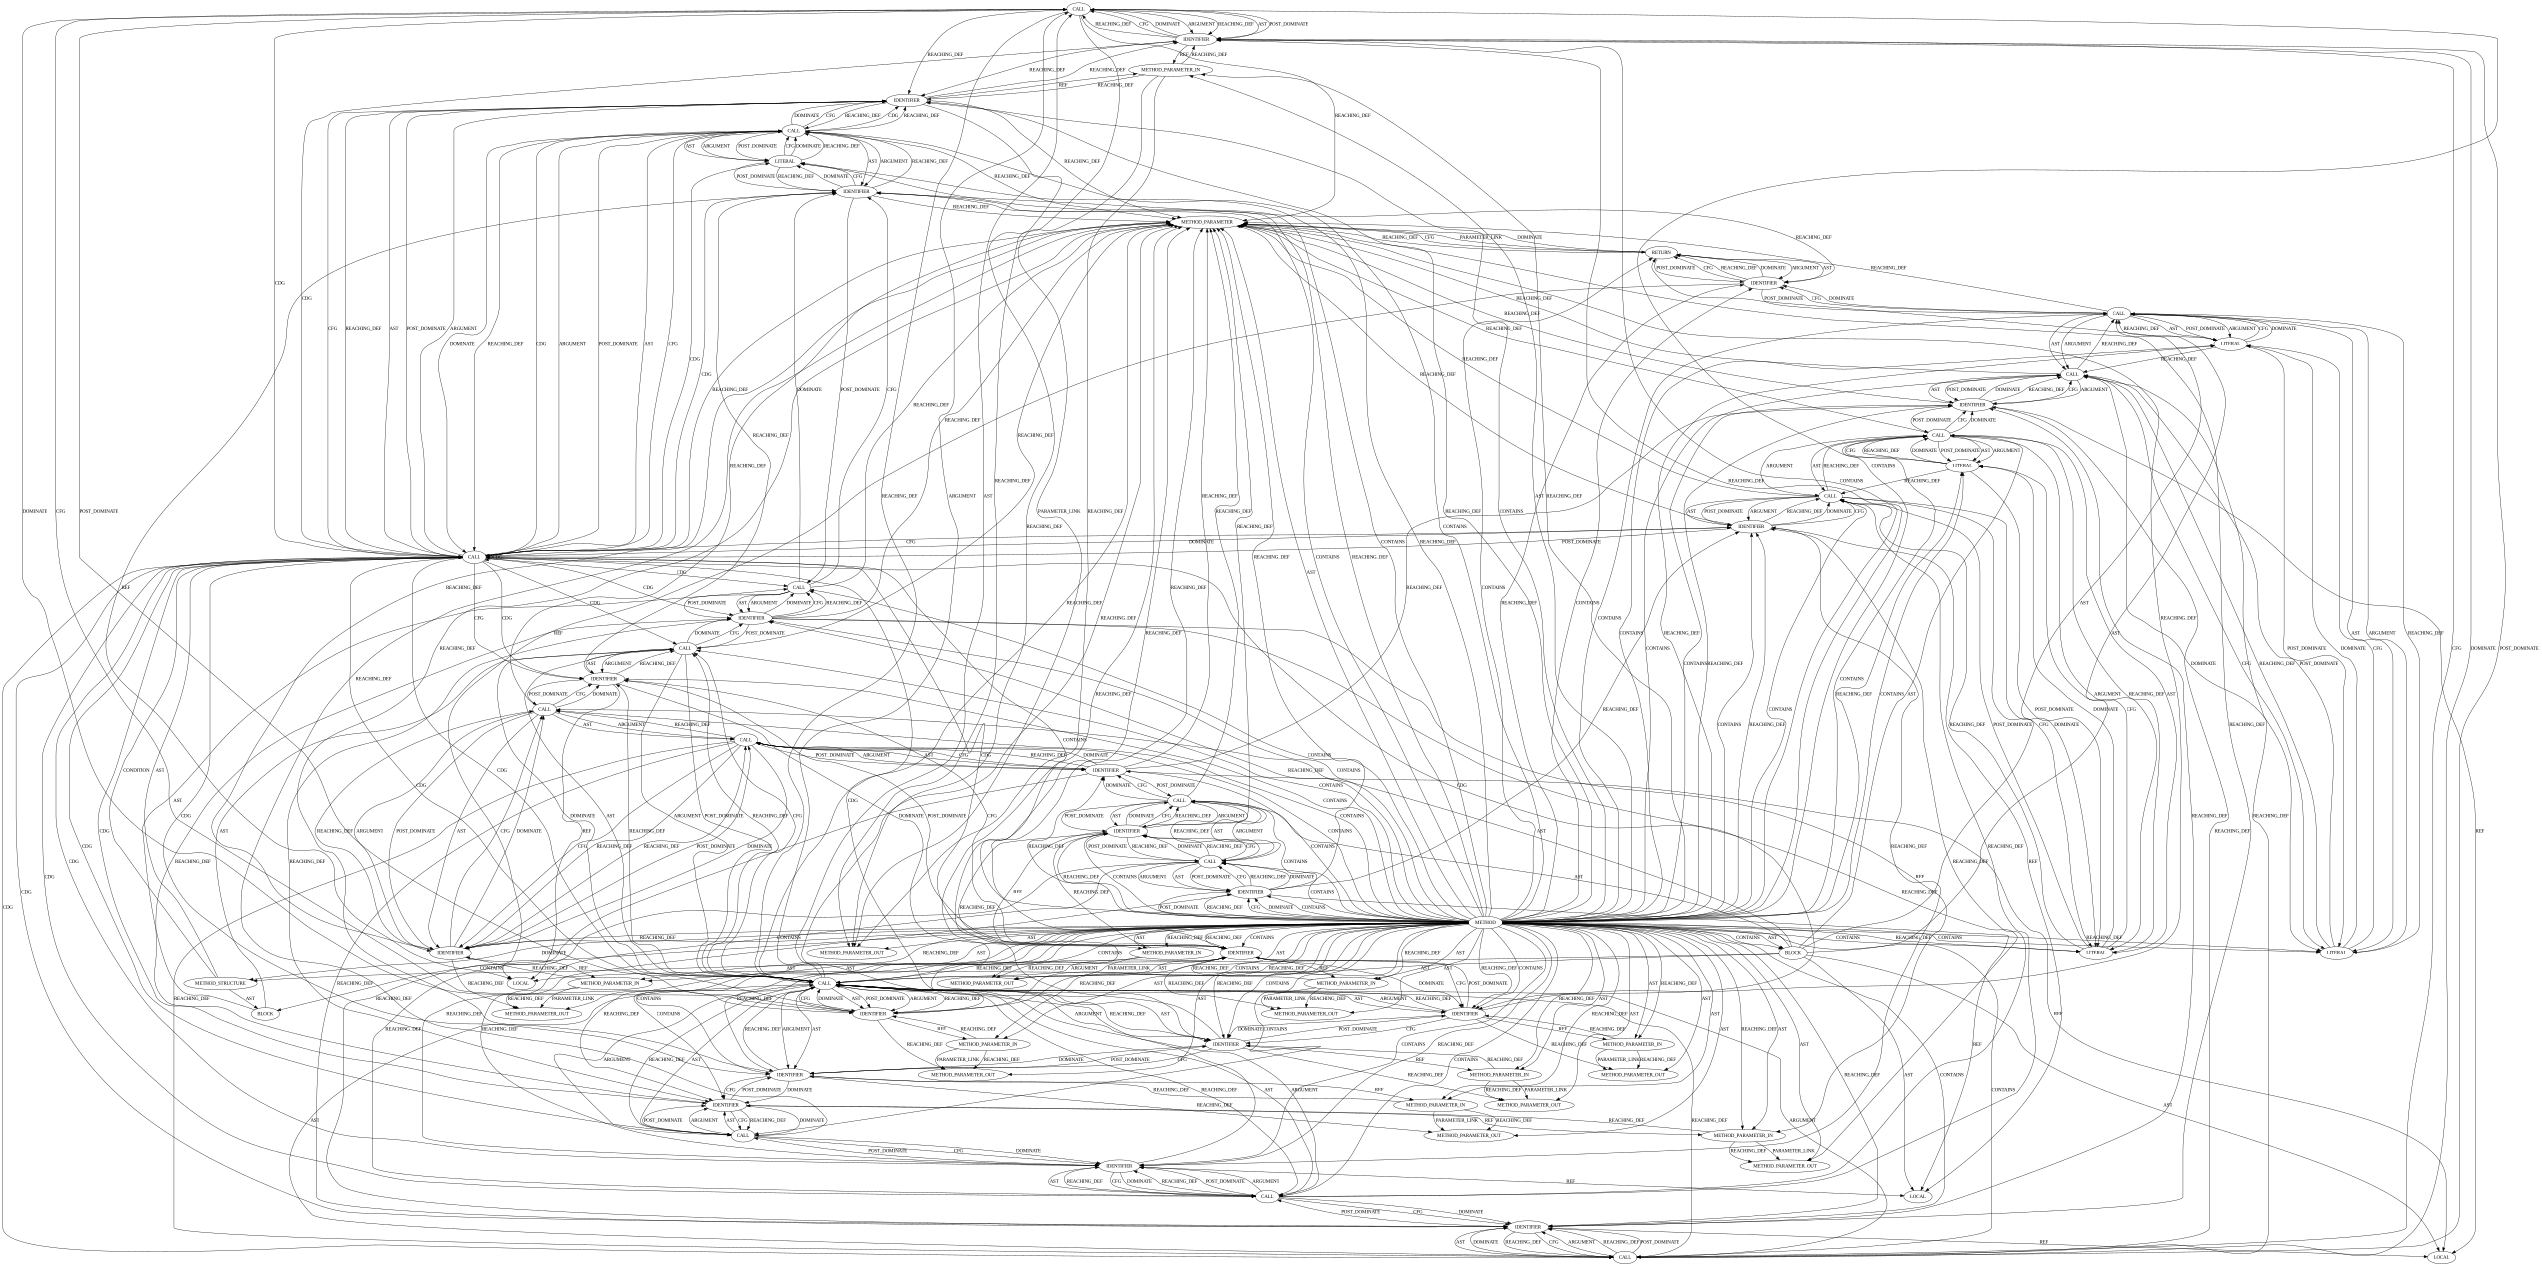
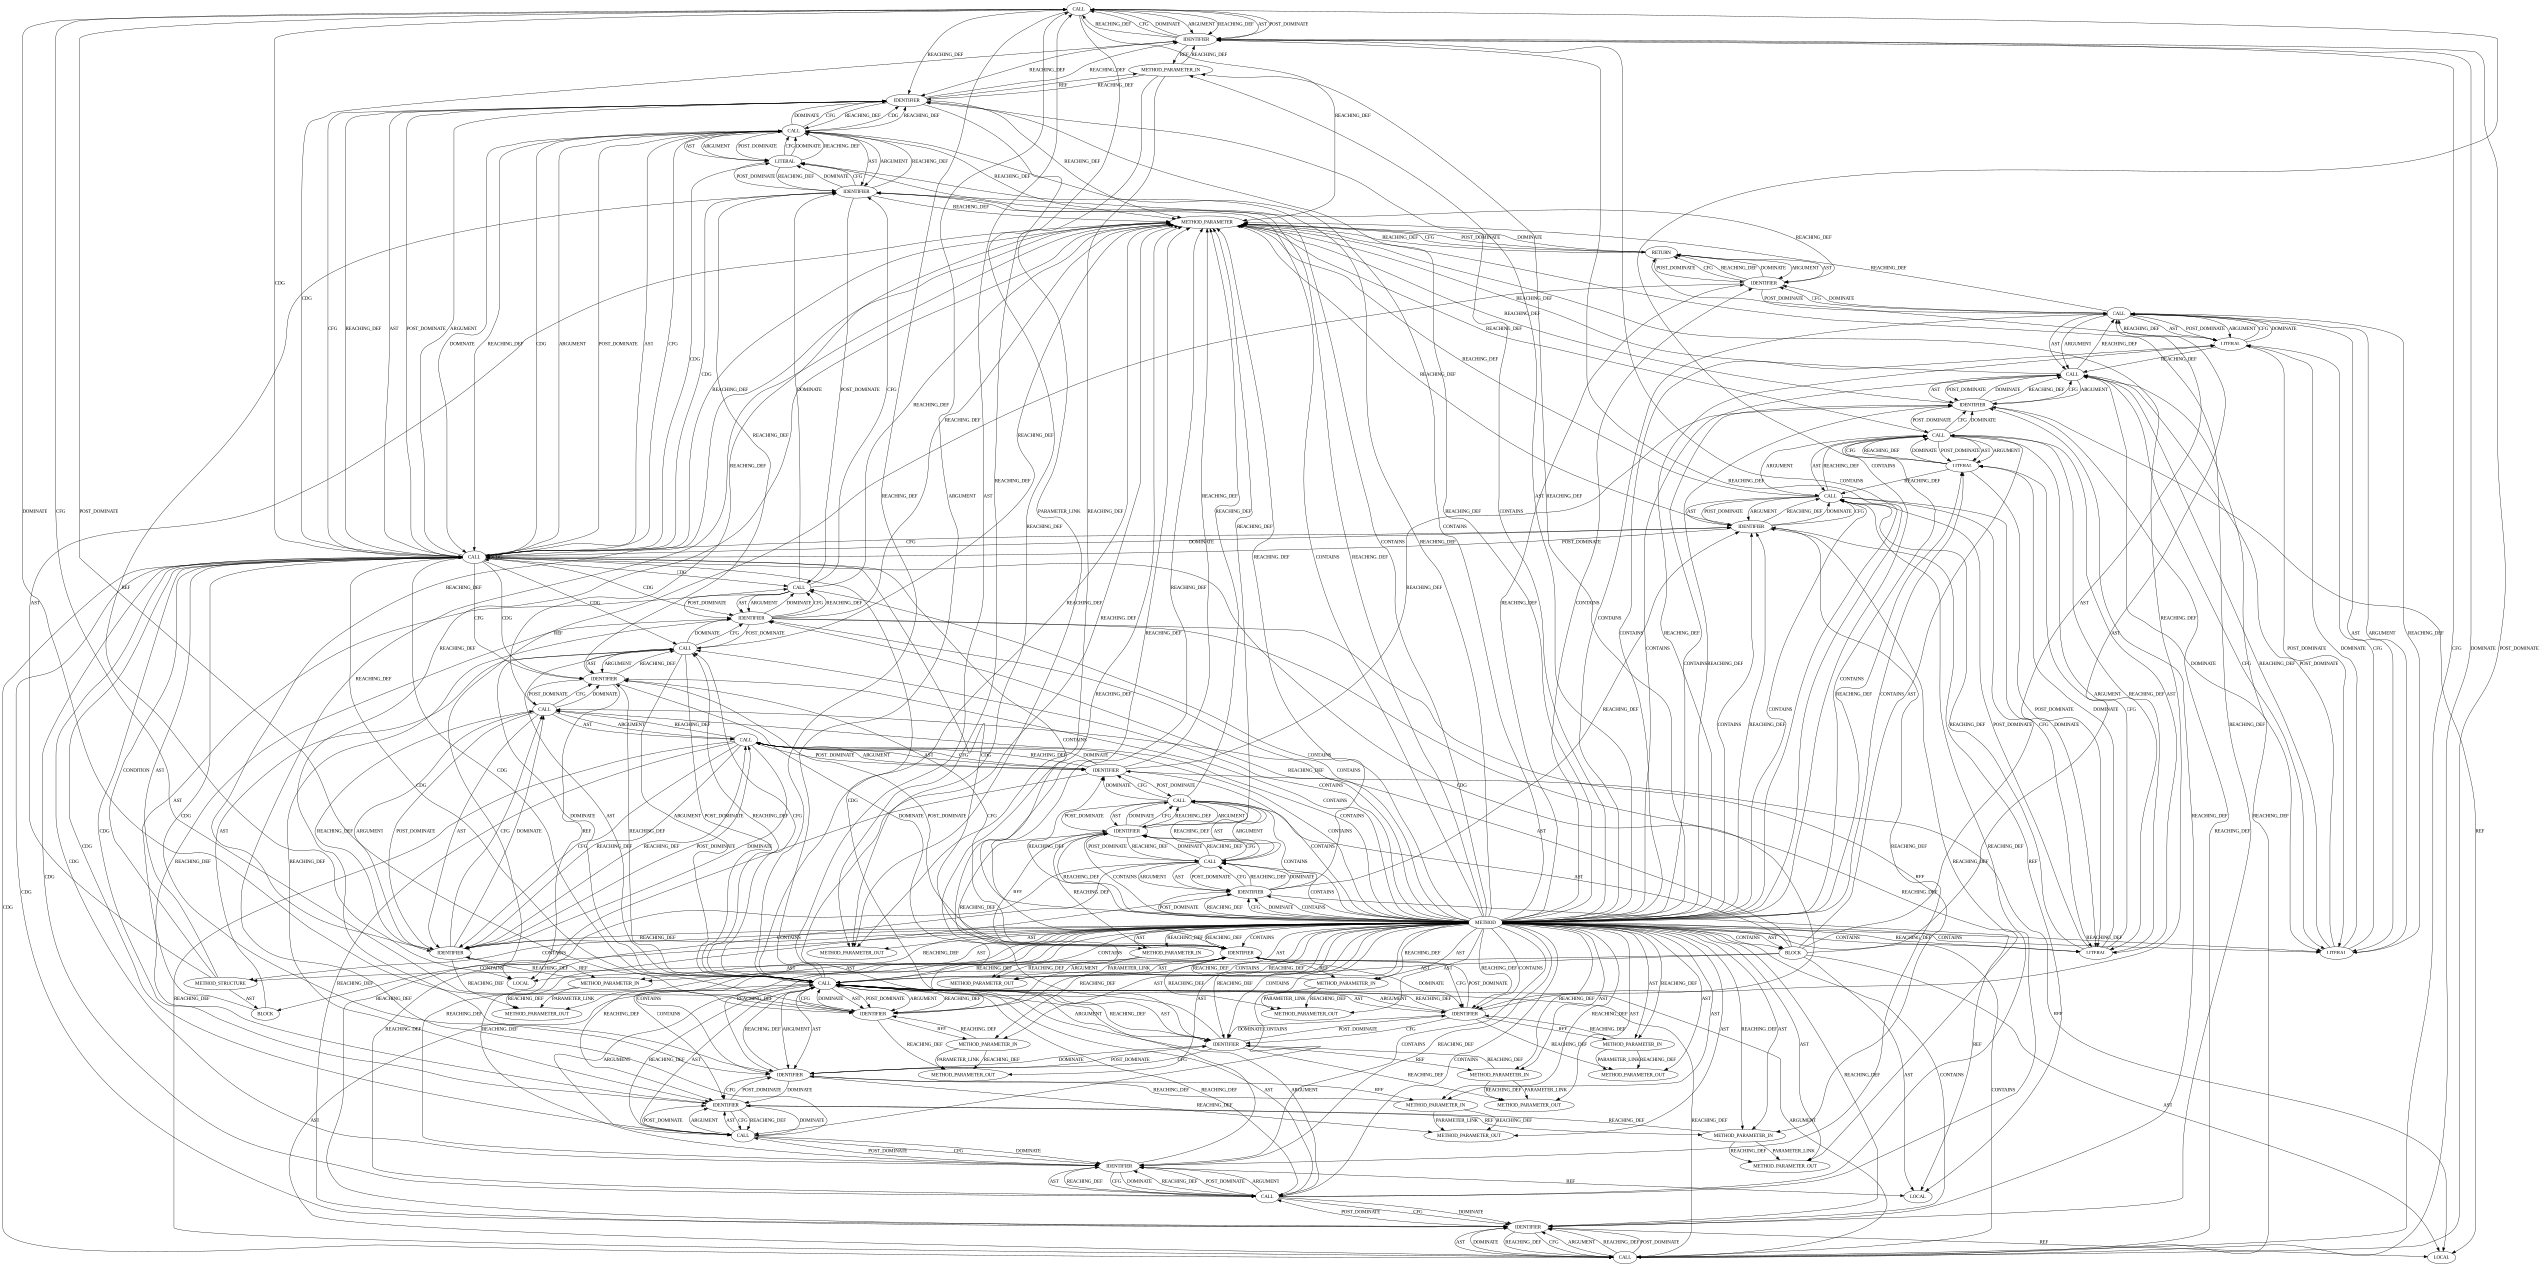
edge "METHOD_PARAMETER" -> "RETURN": label "PARAMETER_LINK" -> "POST_DOMINATE"
edge "METHOD" -> "RETURN": removed, label "CONTAINS"
edge "METHOD" -> "METHOD_PARAMETER": now "METHOD_STRUCTURE" -> "METHOD_PARAMETER"
edge "METHOD" -> "METHOD_STRUCTURE": label "DOMINATE" -> "CONTAINS"
